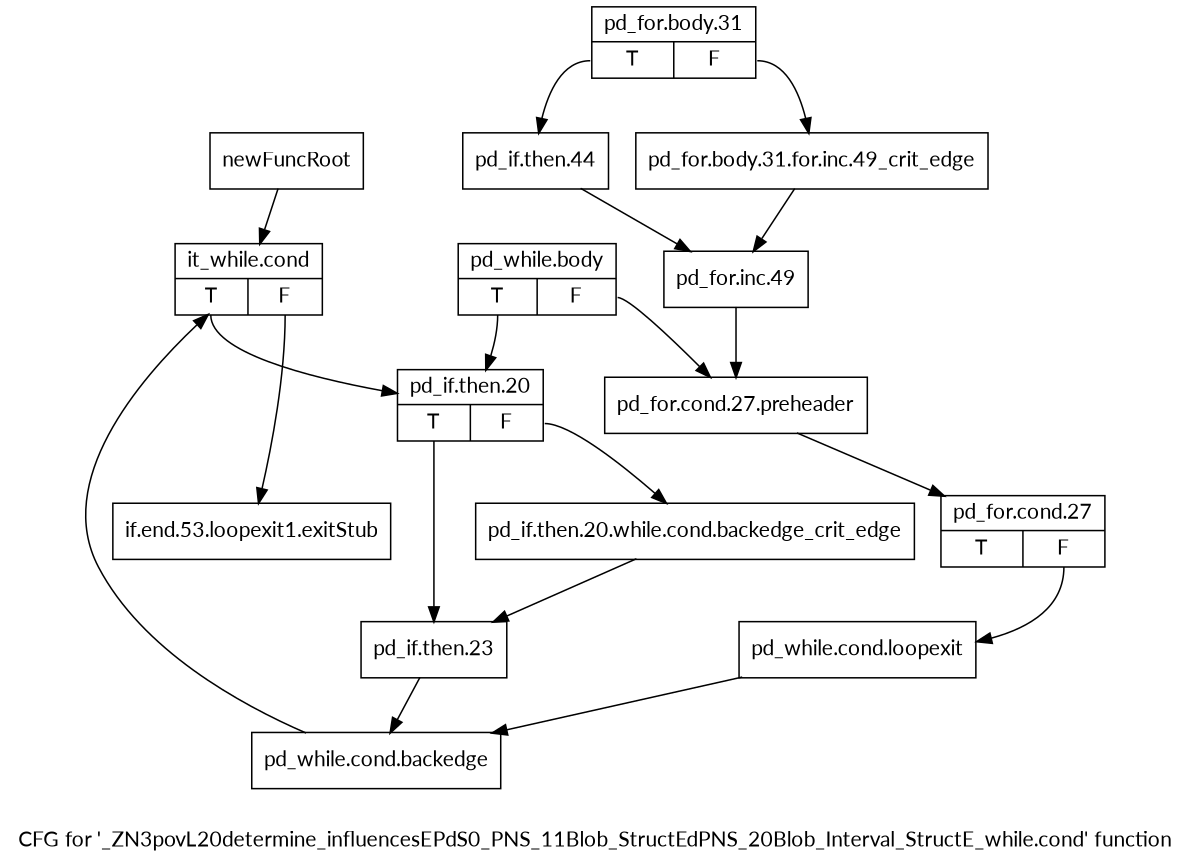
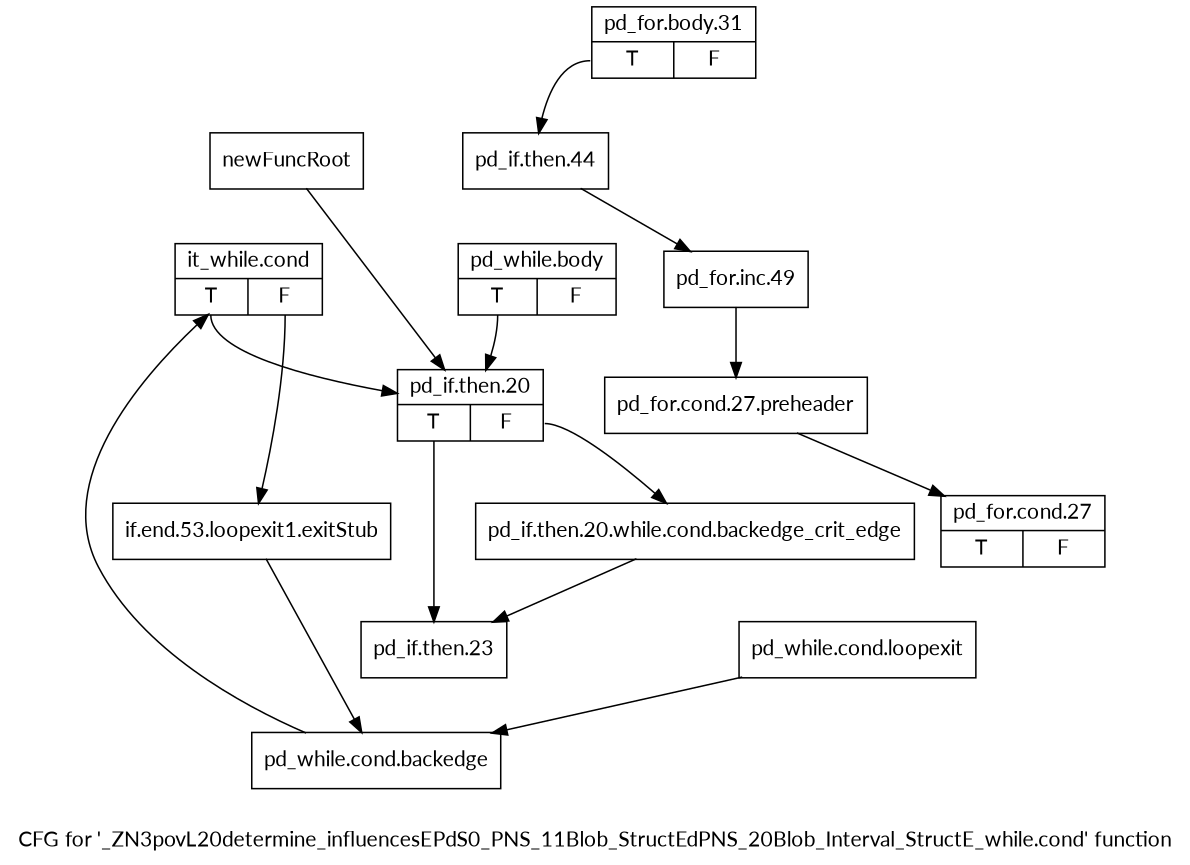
node "pd_for.body.31.for.inc.49_crit_edge": removed
edge "newFuncRoot" -> "it_while.cond": now "newFuncRoot" -> "pd_if.then.20"
edge "pd_while.body" -> "pd_for.cond.27.preheader": removed
edge "pd_for.cond.27" -> "pd_while.cond.loopexit": removed
edge "pd_if.then.23" -> "pd_while.cond.backedge": now "if.end.53.loopexit1.exitStub" -> "pd_while.cond.backedge"
